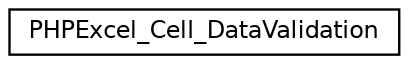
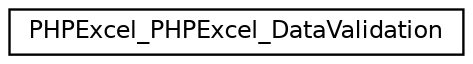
node "PHPExcel_Cell_DataValidation": label "PHPExcel_Cell_DataValidation" -> "PHPExcel_PHPExcel_DataValidation"
